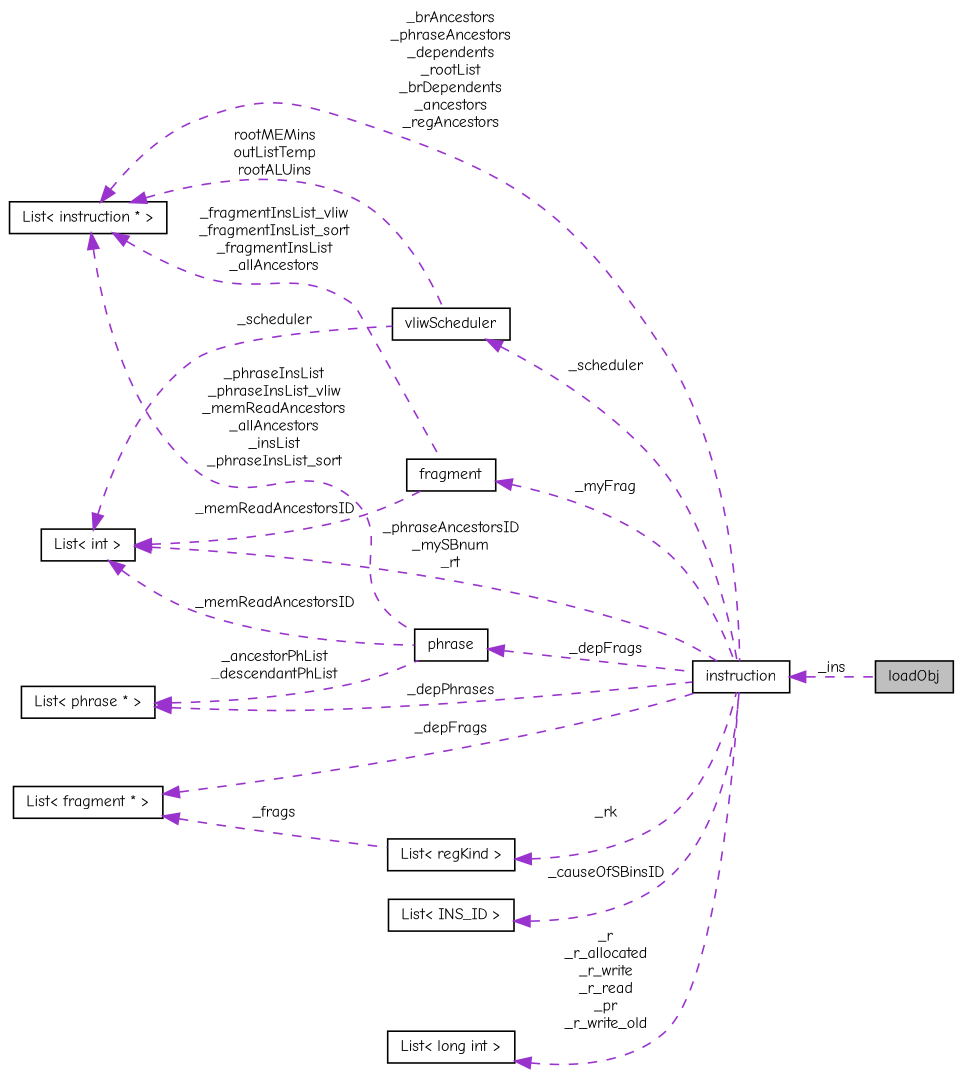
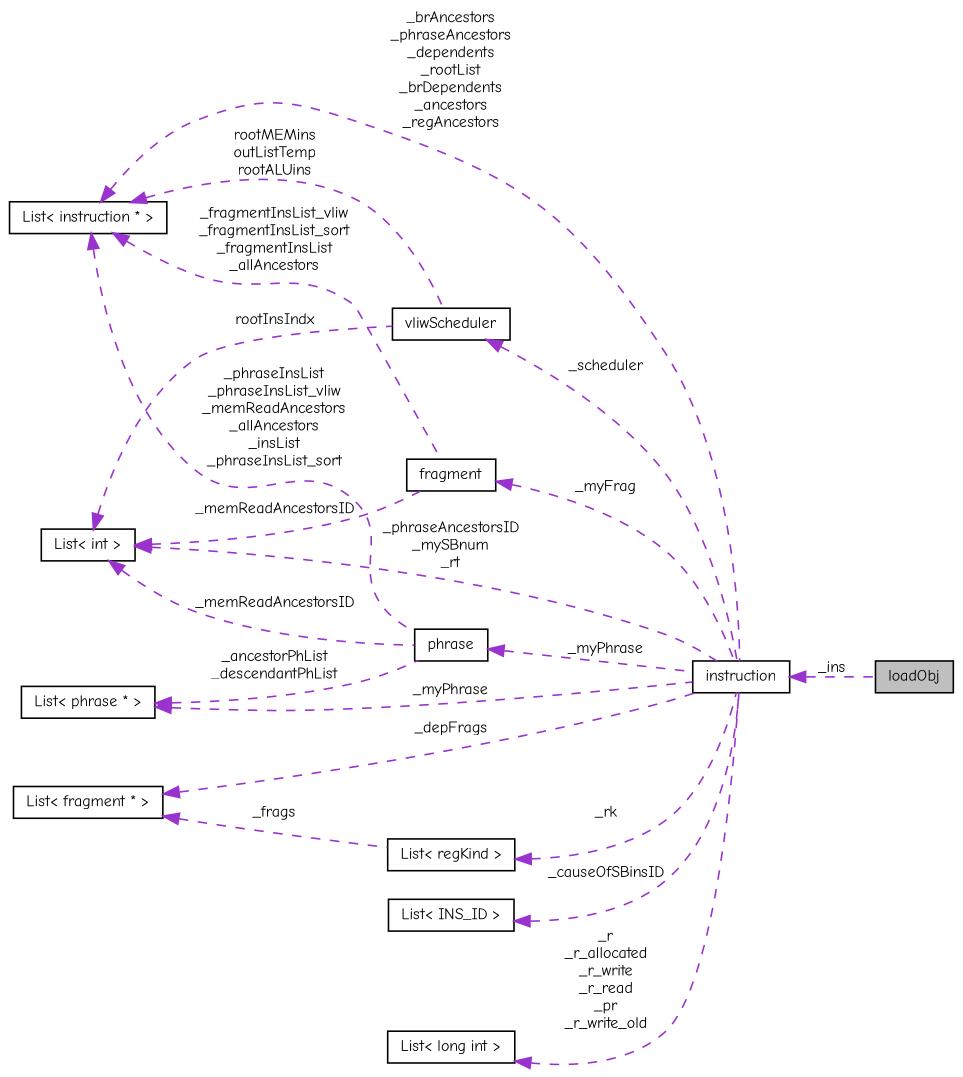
edge "vliwScheduler" -> "List< int >": label "_scheduler" -> "rootInsIndx"
edge "instruction" -> "phrase": label "_depFrags" -> "_myPhrase"
edge "instruction" -> "List< phrase * >": label "_depPhrases" -> "_myPhrase"
